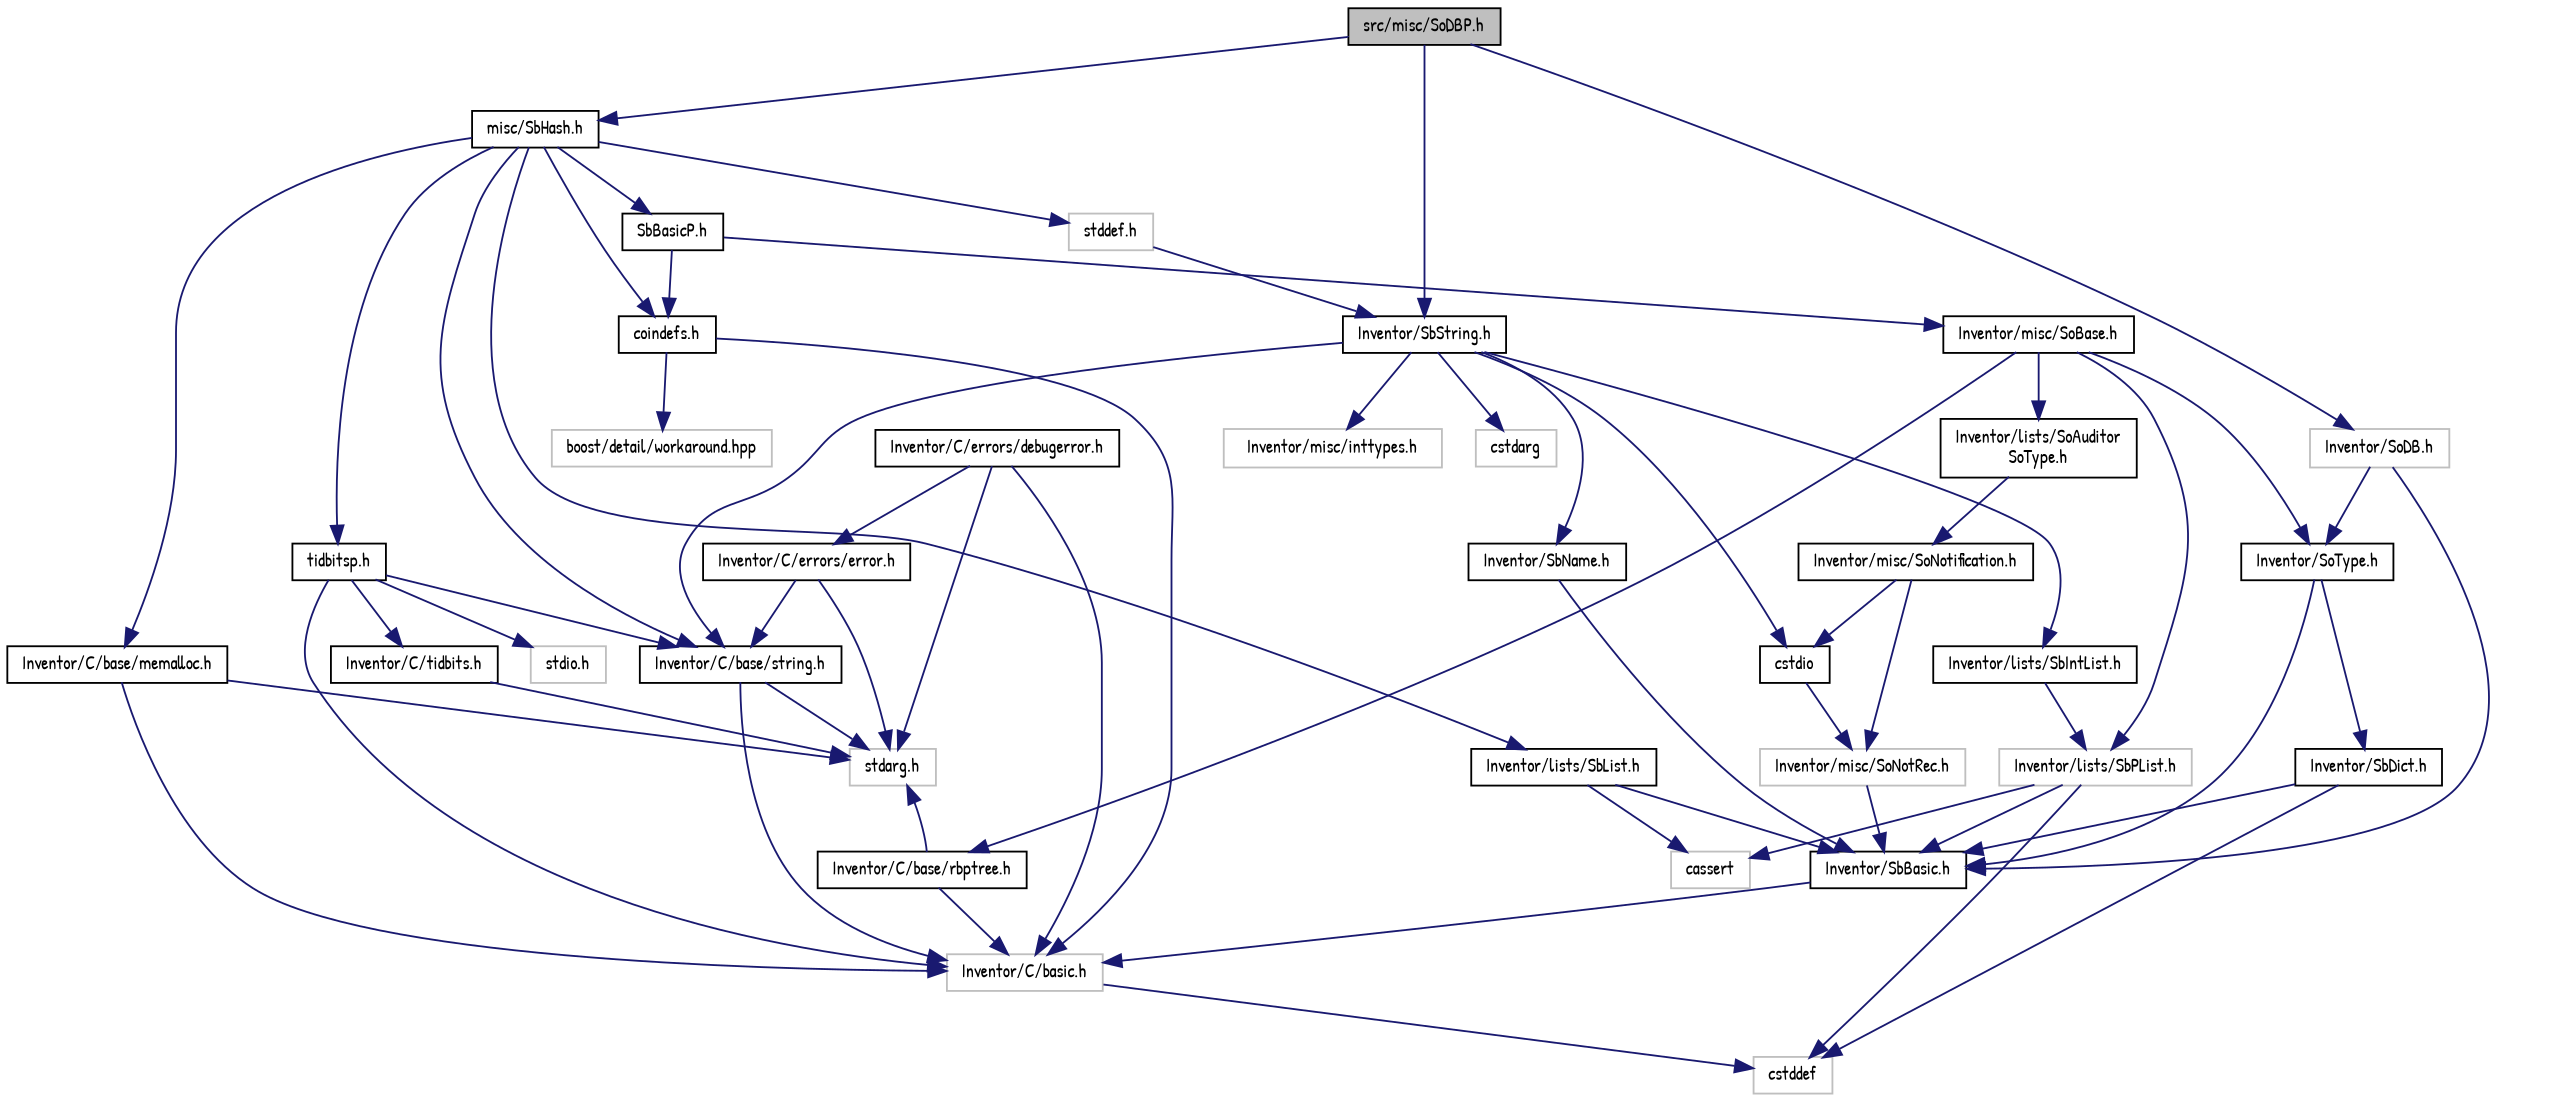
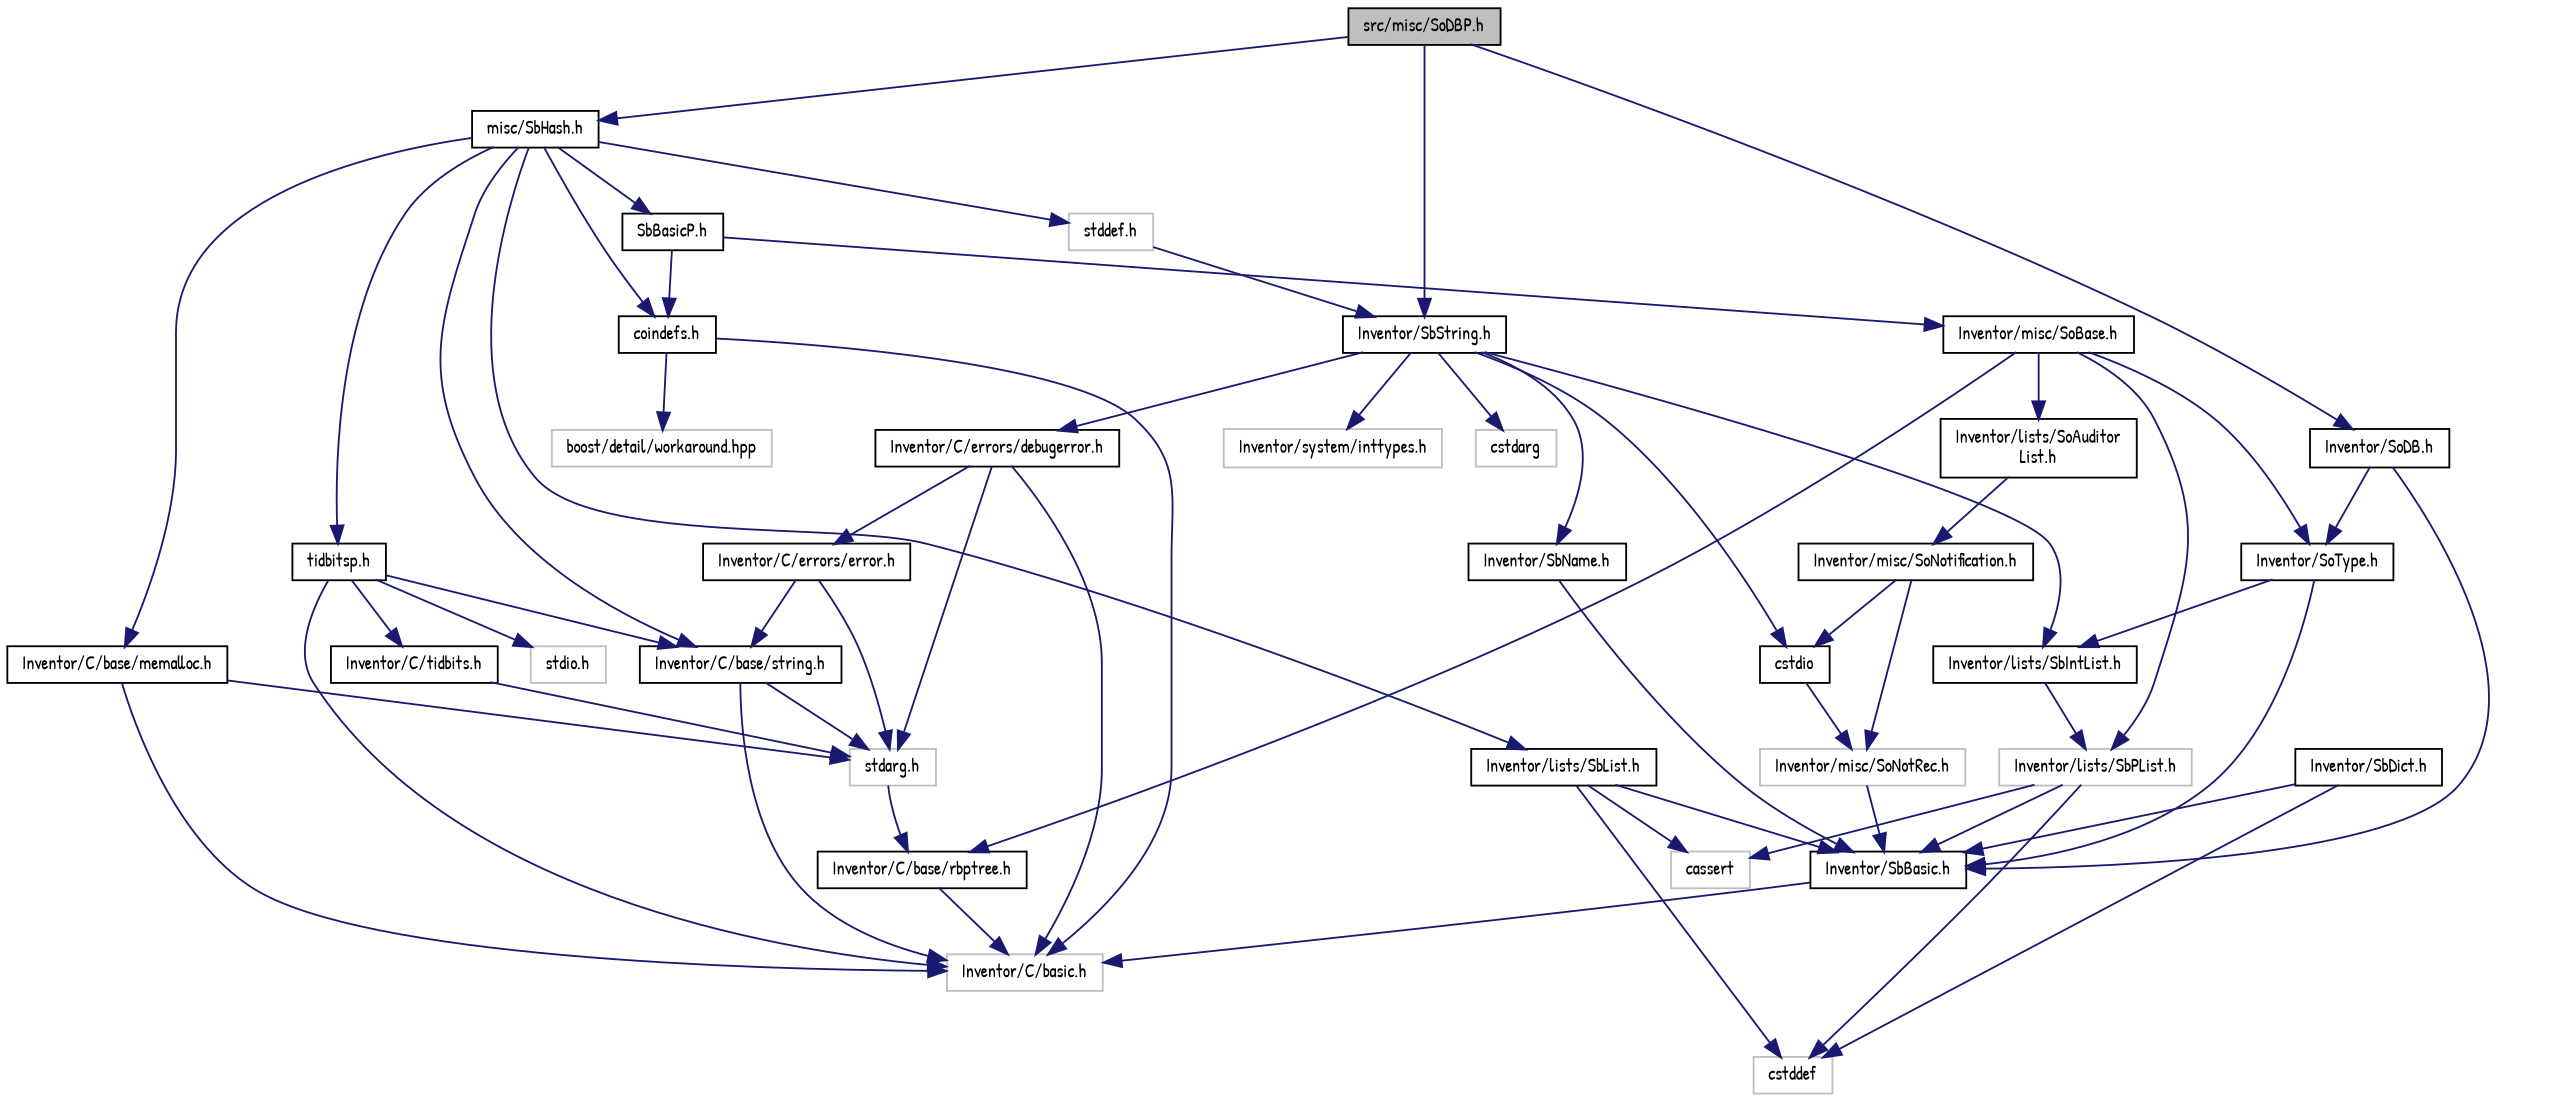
edge "Inventor/SbString.h" -> "Inventor/C/base/string.h": now "Inventor/SbString.h" -> "Inventor/C/errors/debugerror.h"
node "Inventor/misc/inttypes.h": label "Inventor/misc/inttypes.h" -> "Inventor/system/inttypes.h"
node "Inventor/lists/SoAuditor SoType.h": label "Inventor/lists/SoAuditor SoType.h" -> "Inventor/lists/SoAuditor List.h"
node "Inventor/SoDB.h": color grey75 -> black
edge "Inventor/SoType.h" -> "Inventor/SbDict.h": now "Inventor/SoType.h" -> "Inventor/lists/SbIntList.h"
edge "Inventor/C/base/rbptree.h" -> "stdarg.h": reversed
edge "Inventor/C/basic.h" -> "cstddef": now "Inventor/lists/SbList.h" -> "cstddef"
